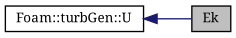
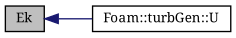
edge "Ek" -> "Foam::turbGen::U": reversed
